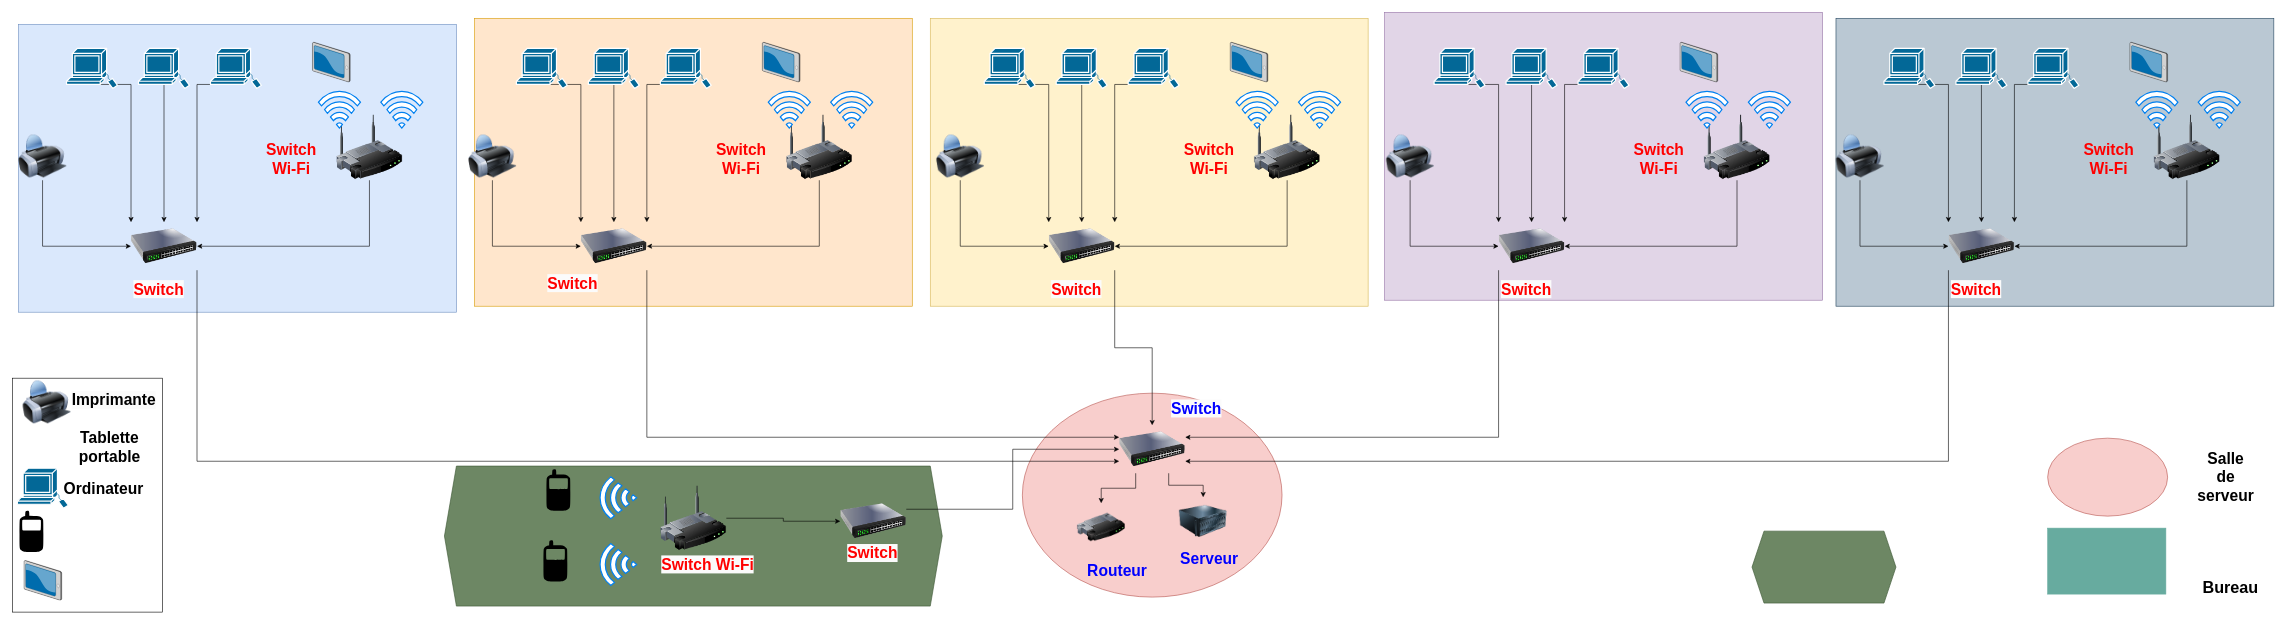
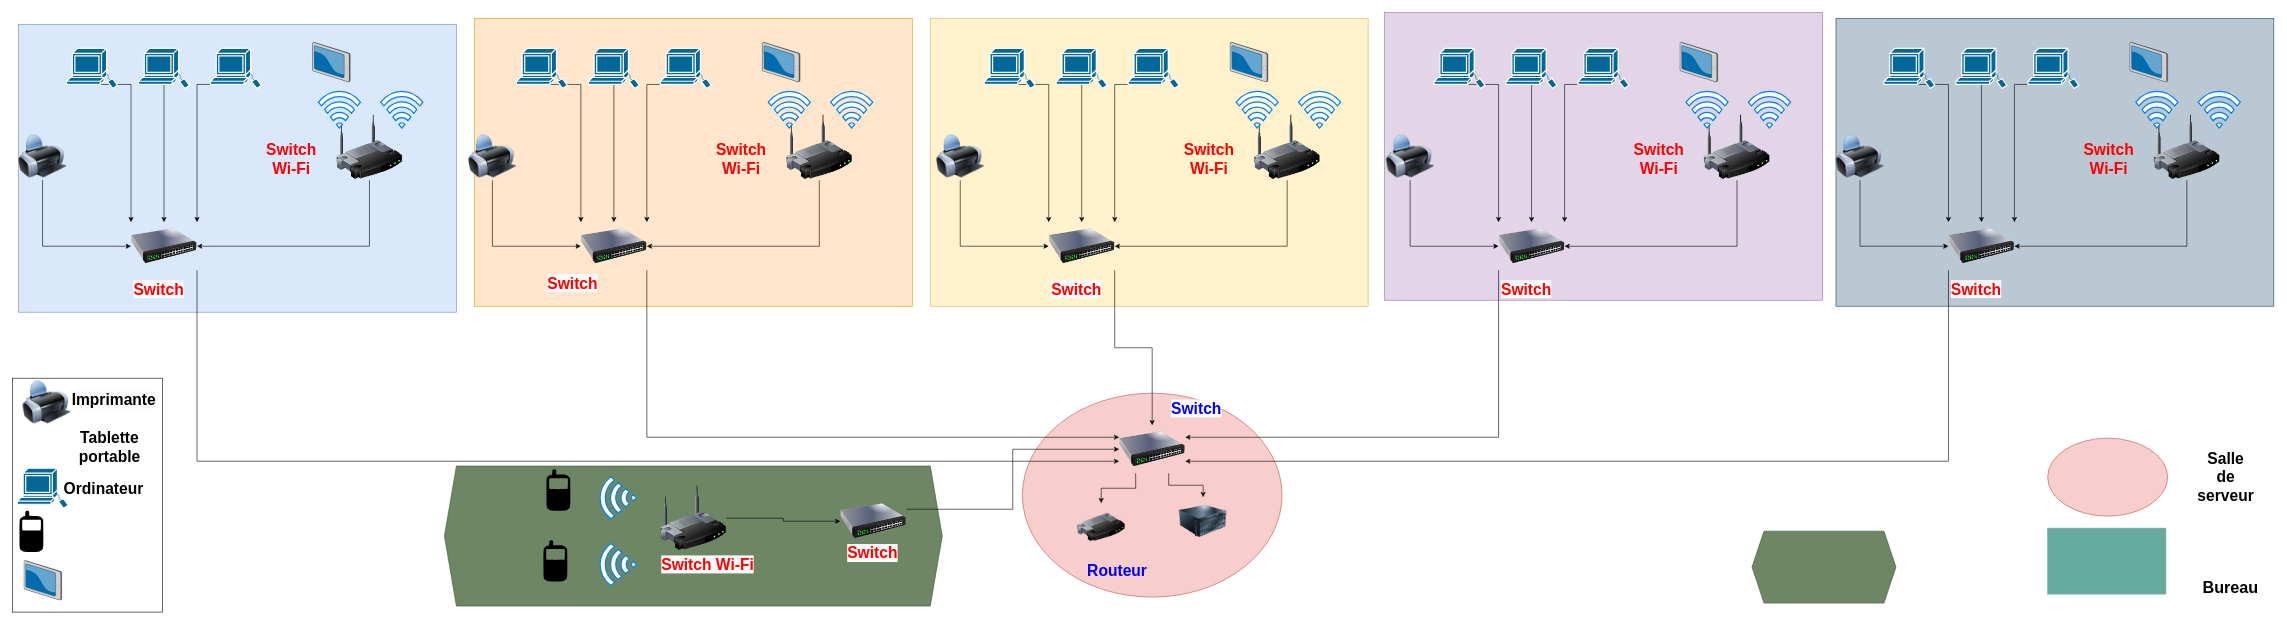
node "Serveur": removed
